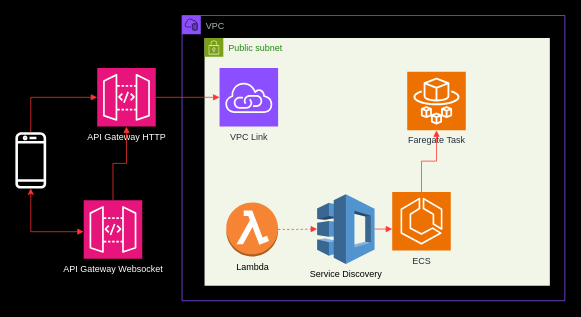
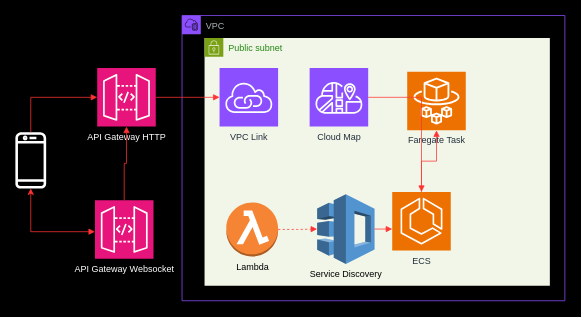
node "Cloud Map": added
edge "Cloud Map" -> "ECS": added
node "API Gateway Websocket": moved (113, 229) -> (124, 229)
